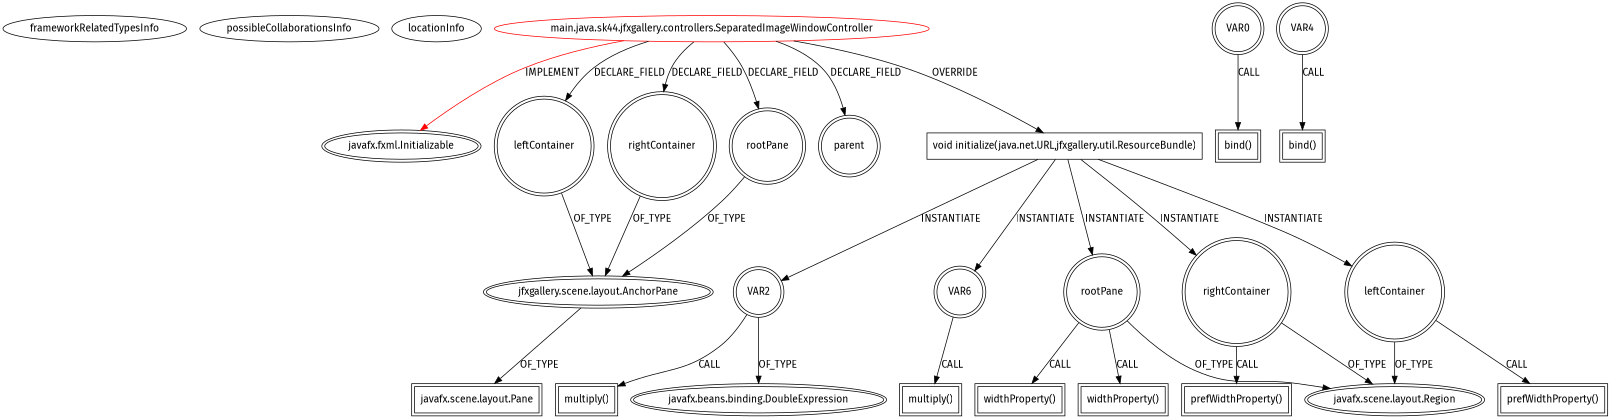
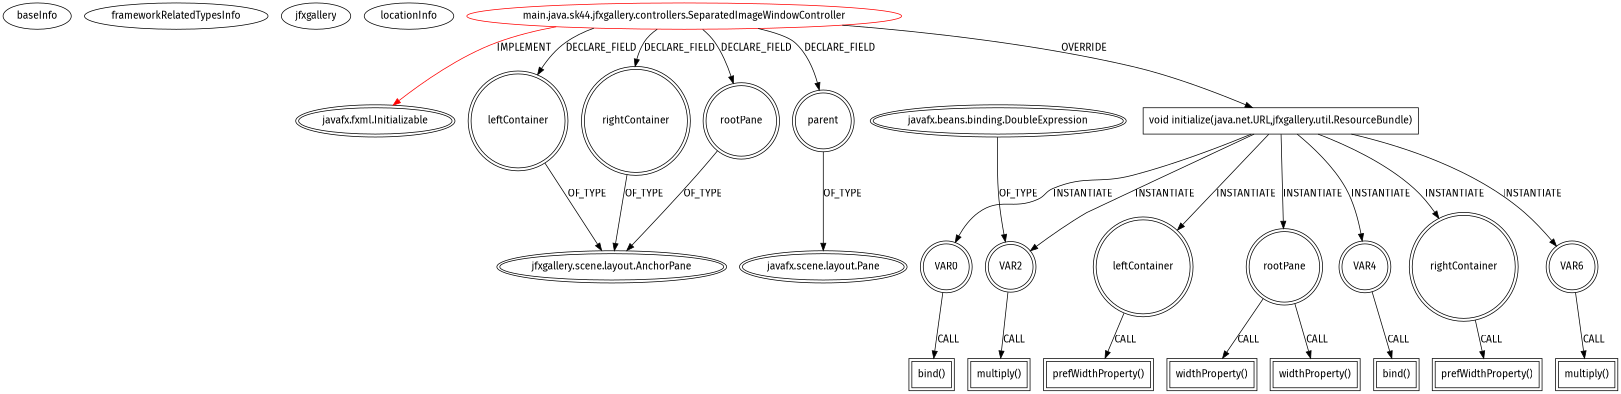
node "baseInfo": added
node "possibleCollaborationsInfo": label "possibleCollaborationsInfo" -> "jfxgallery"
edge "void initialize(java.net.URL,jfxgallery.util.ResourceBundle)" -> "VAR4": added, label "INSTANTIATE"
edge "void initialize(java.net.URL,jfxgallery.util.ResourceBundle)" -> "VAR0": added, label "INSTANTIATE"
edge "jfxgallery.scene.layout.AnchorPane" -> "javafx.scene.layout.Pane": now "parent" -> "javafx.scene.layout.Pane"
edge "VAR2" -> "javafx.beans.binding.DoubleExpression": reversed
node "javafx.scene.layout.Pane": shape box -> ellipse
node "javafx.scene.layout.Region": removed
